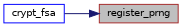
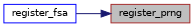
node "crypt_fsa": label "crypt_fsa" -> "register_fsa"
